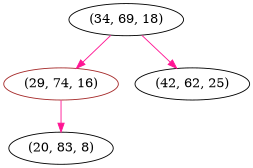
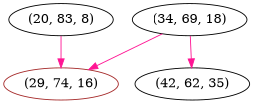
node "(42, 62, 25)": label "(42, 62, 25)" -> "(42, 62, 35)"
edge "(29, 74, 16)" -> "(20, 83, 8)": reversed
